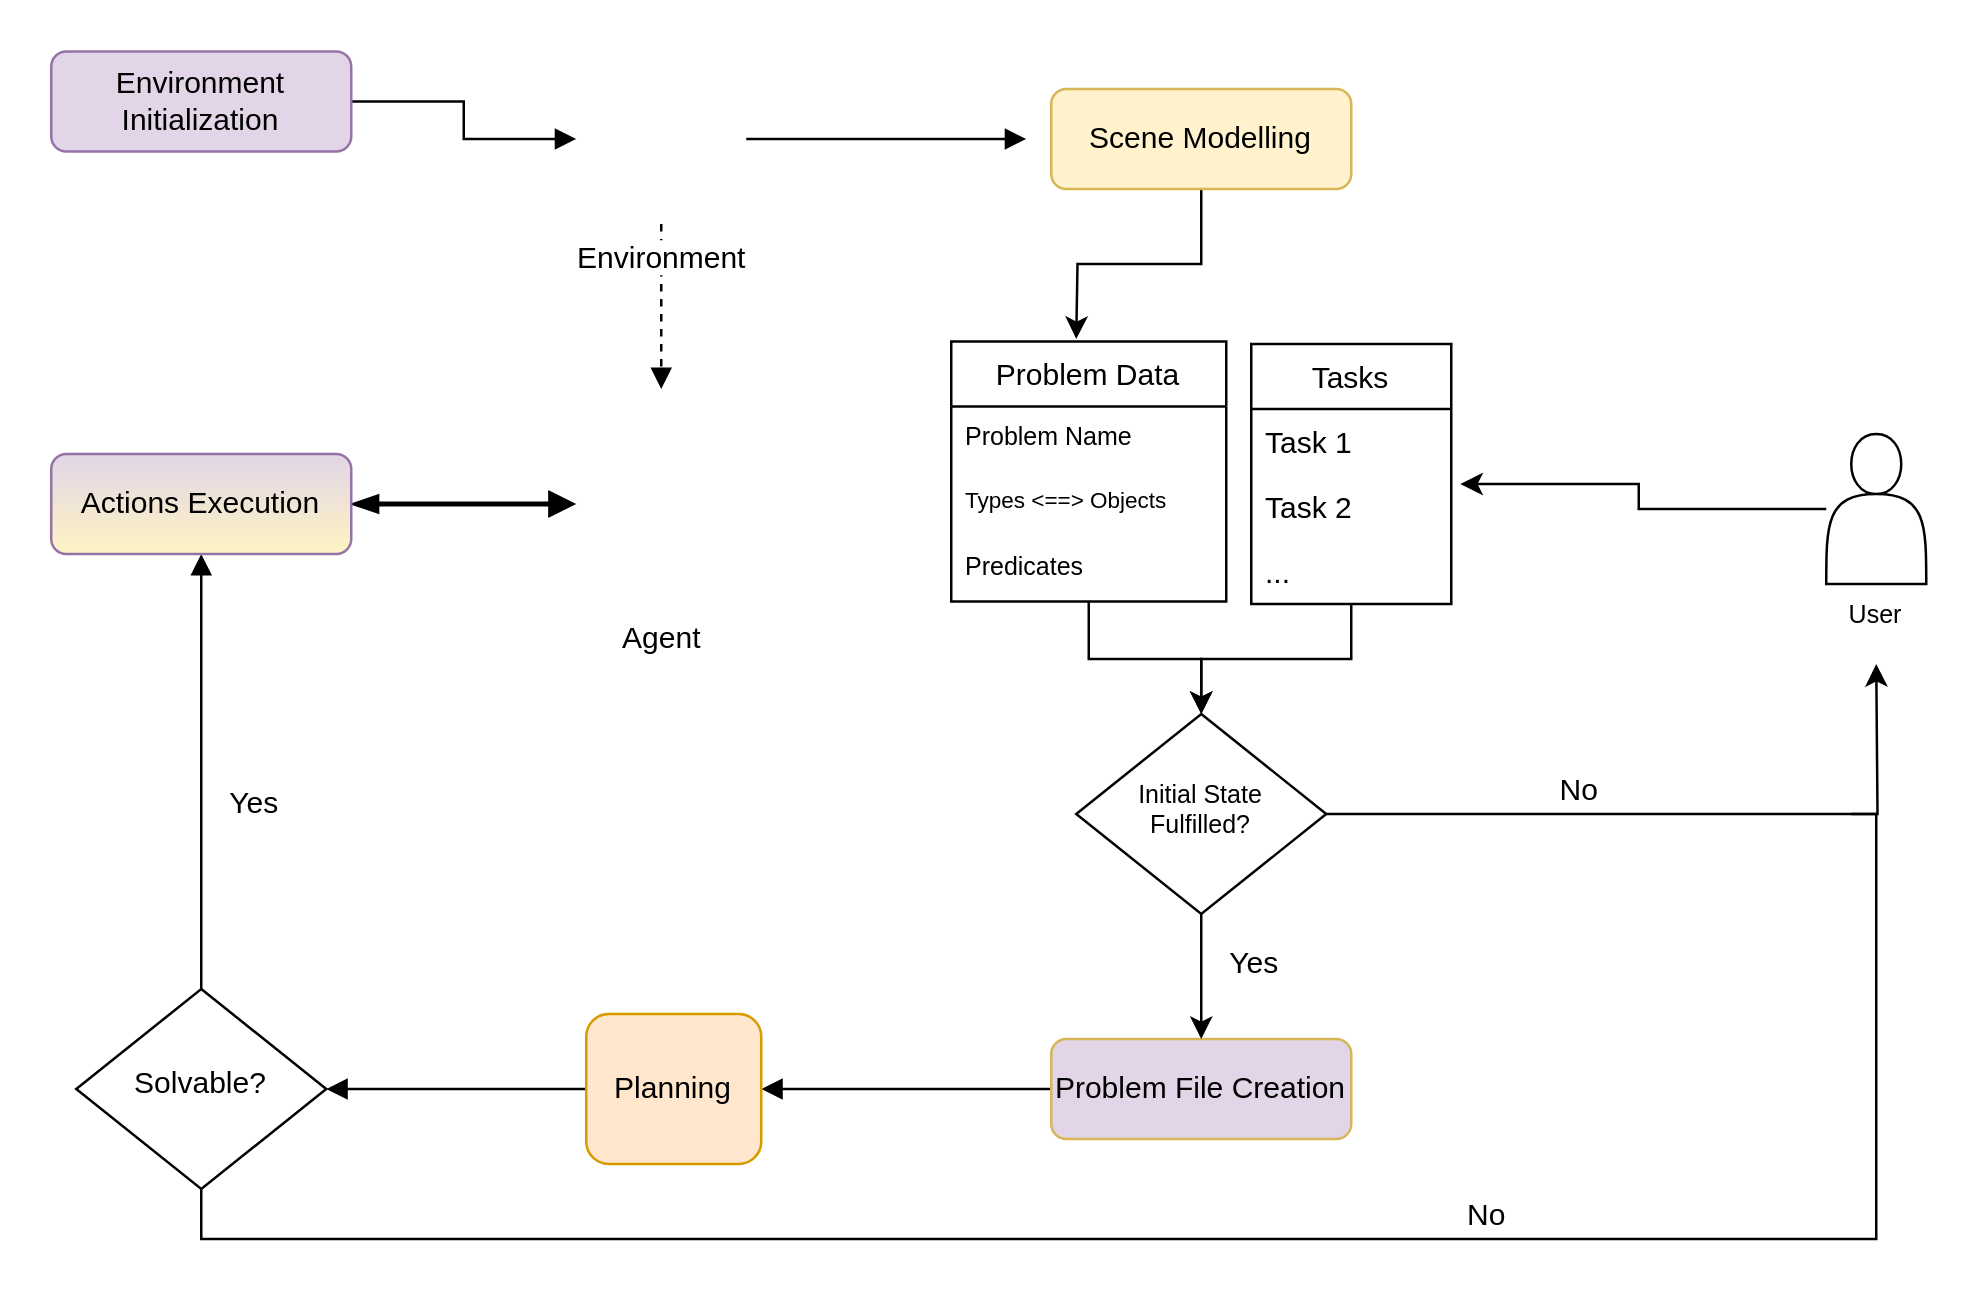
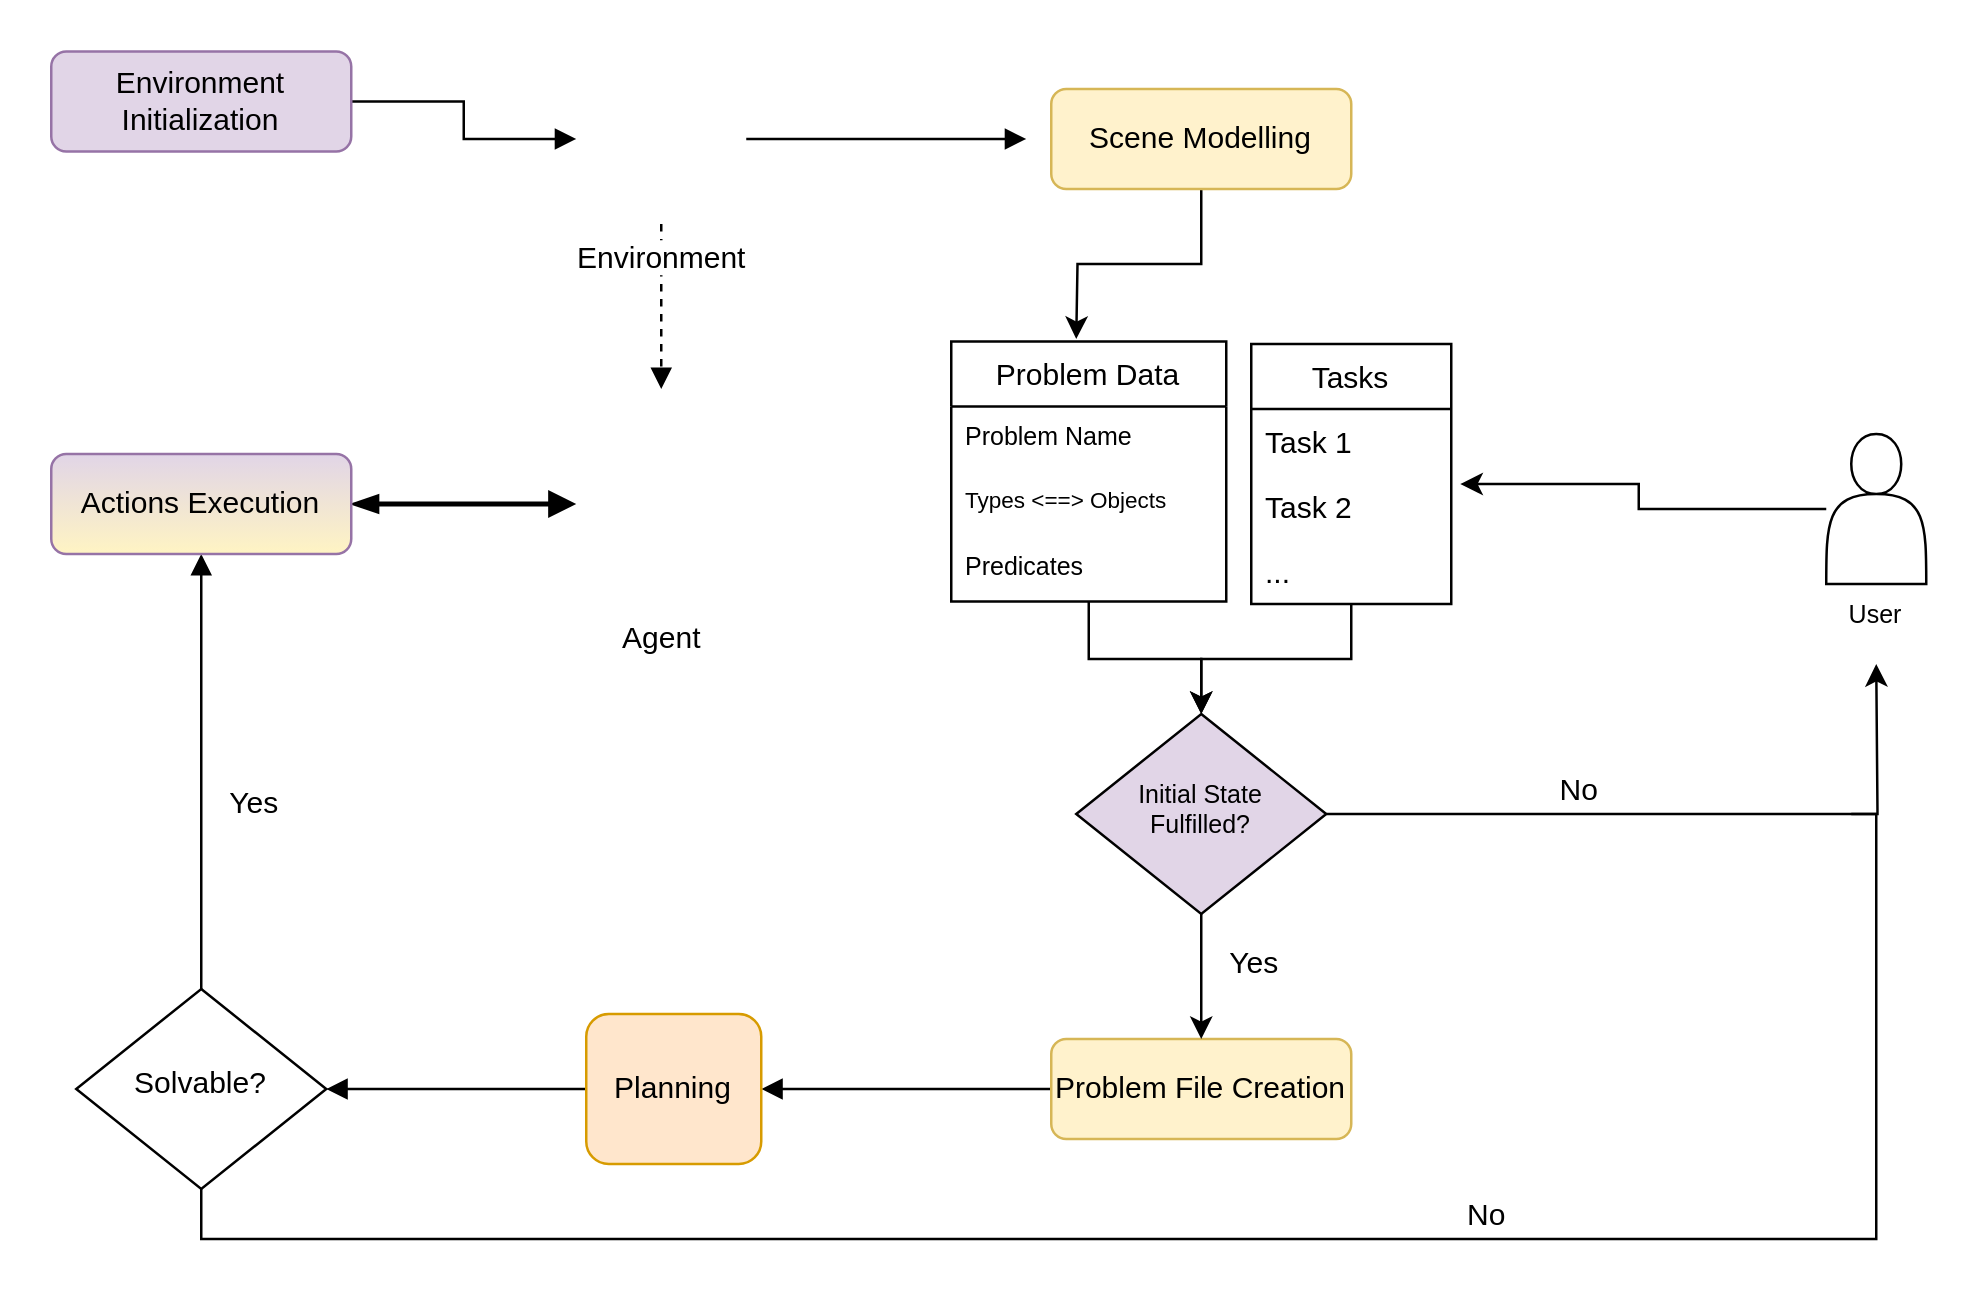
node "Initial State Fulfilled?": fillcolor #ffffff -> #e1d5e7
node "Problem File Creation": fillcolor #e1d5e7 -> #fff2cc
